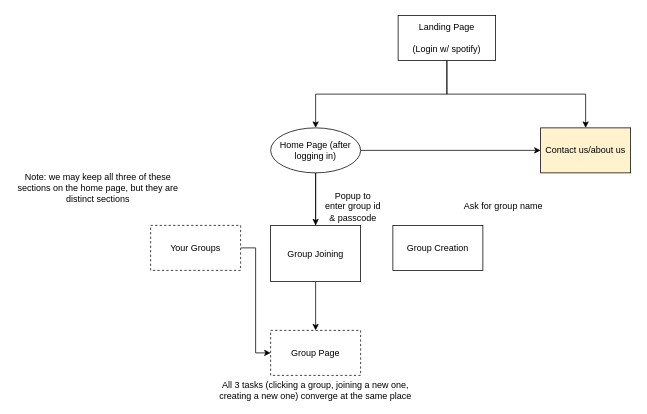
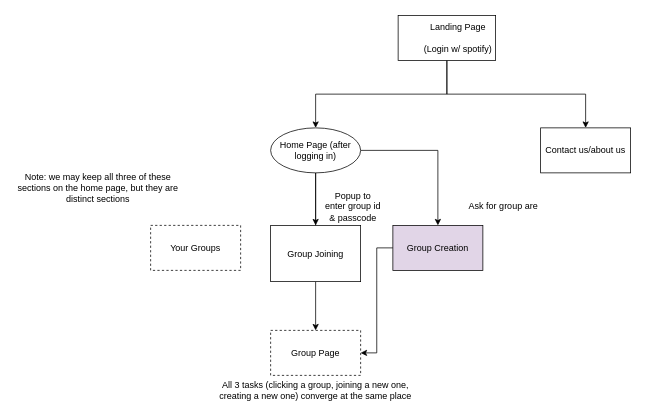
node "Landing Page (Login w/ spotify)": moved (447, 38) -> (458, 38)
edge "Home Page (after logging in)" -> "Contact us/about us": now "Home Page (after logging in)" -> "Group Creation"
node "Contact us/about us": fillcolor #fff2cc -> #ffffff
node "Ask for group name": label "Ask for group name" -> "Ask for group are"
node "Group Creation": fillcolor #ffffff -> #e1d5e7
edge "Your Groups" -> "Group Page": removed
edge "Group Creation" -> "Group Page": added
